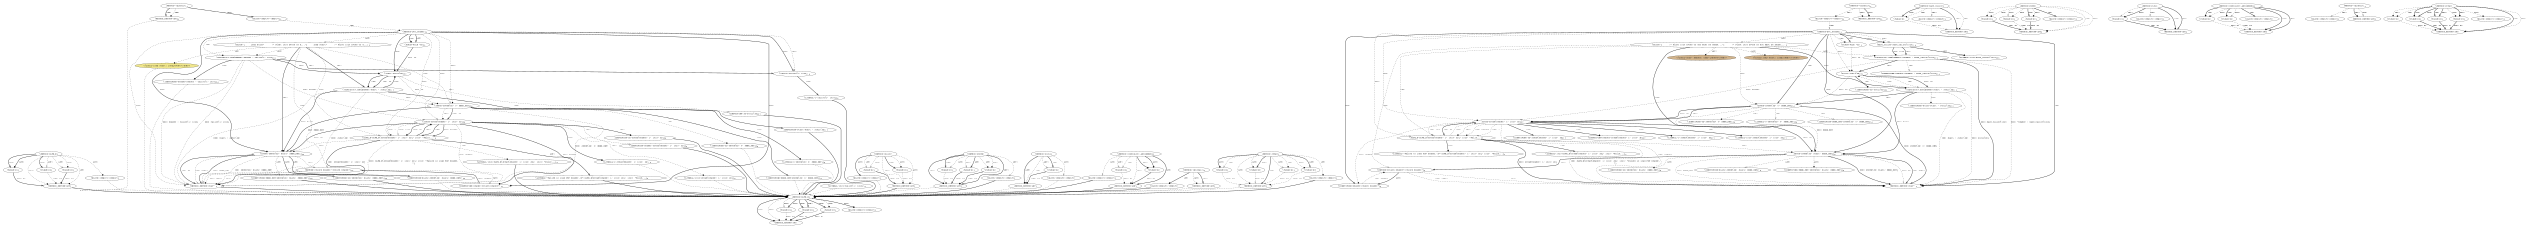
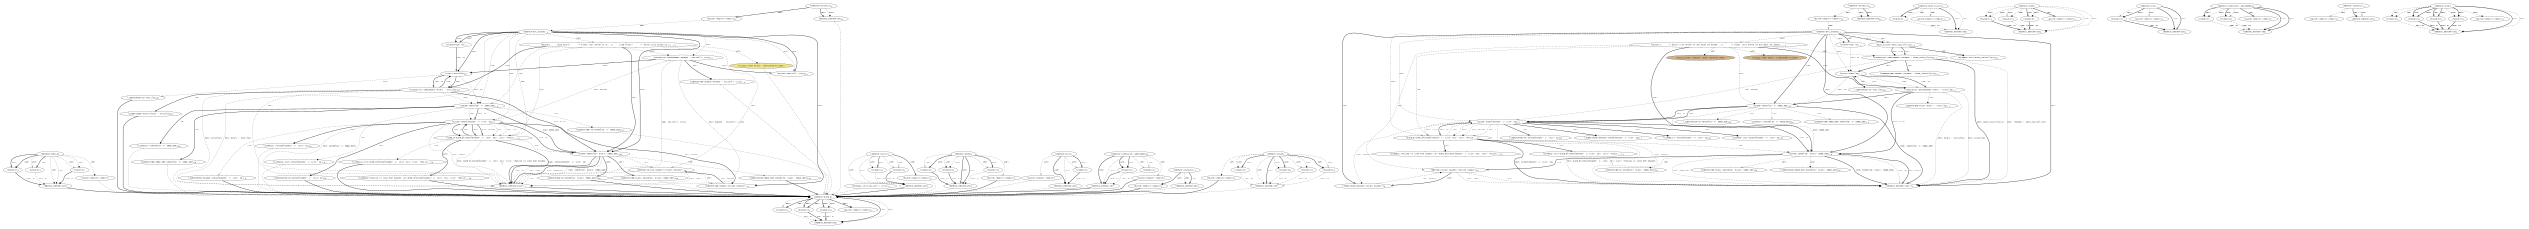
edge "(<operator>.assignment,*header = safe_calloc(1024))" -> "(IDENTIFIER,header,*header = safe_calloc(1024))": style dashed -> bold
node "(LITERAL,1,calloc(1, 1024))": removed
